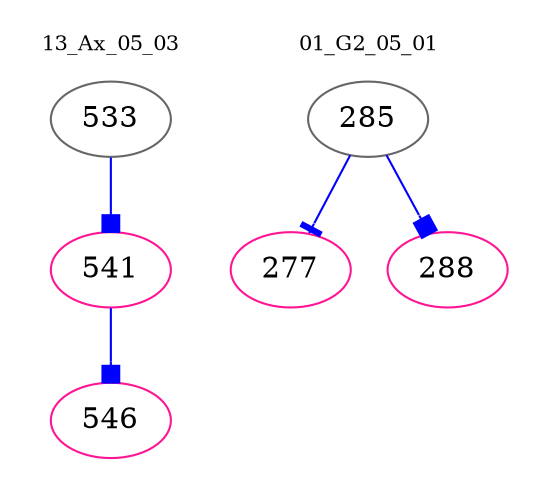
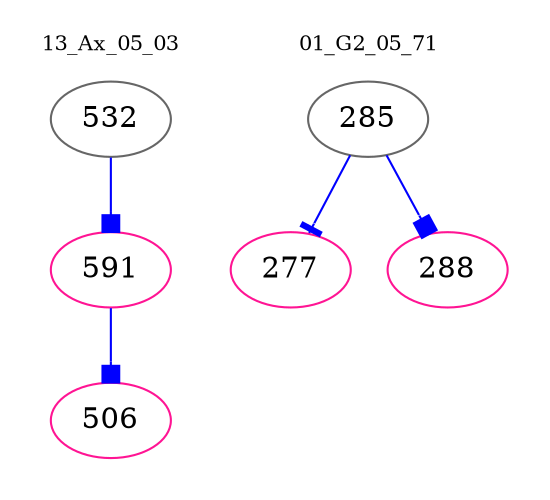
cluster "01_G2_05_01": label "01_G2_05_01" -> "01_G2_05_71"
node "533": label "533" -> "532"
node "541": label "541" -> "591"
node "546": label "546" -> "506"
